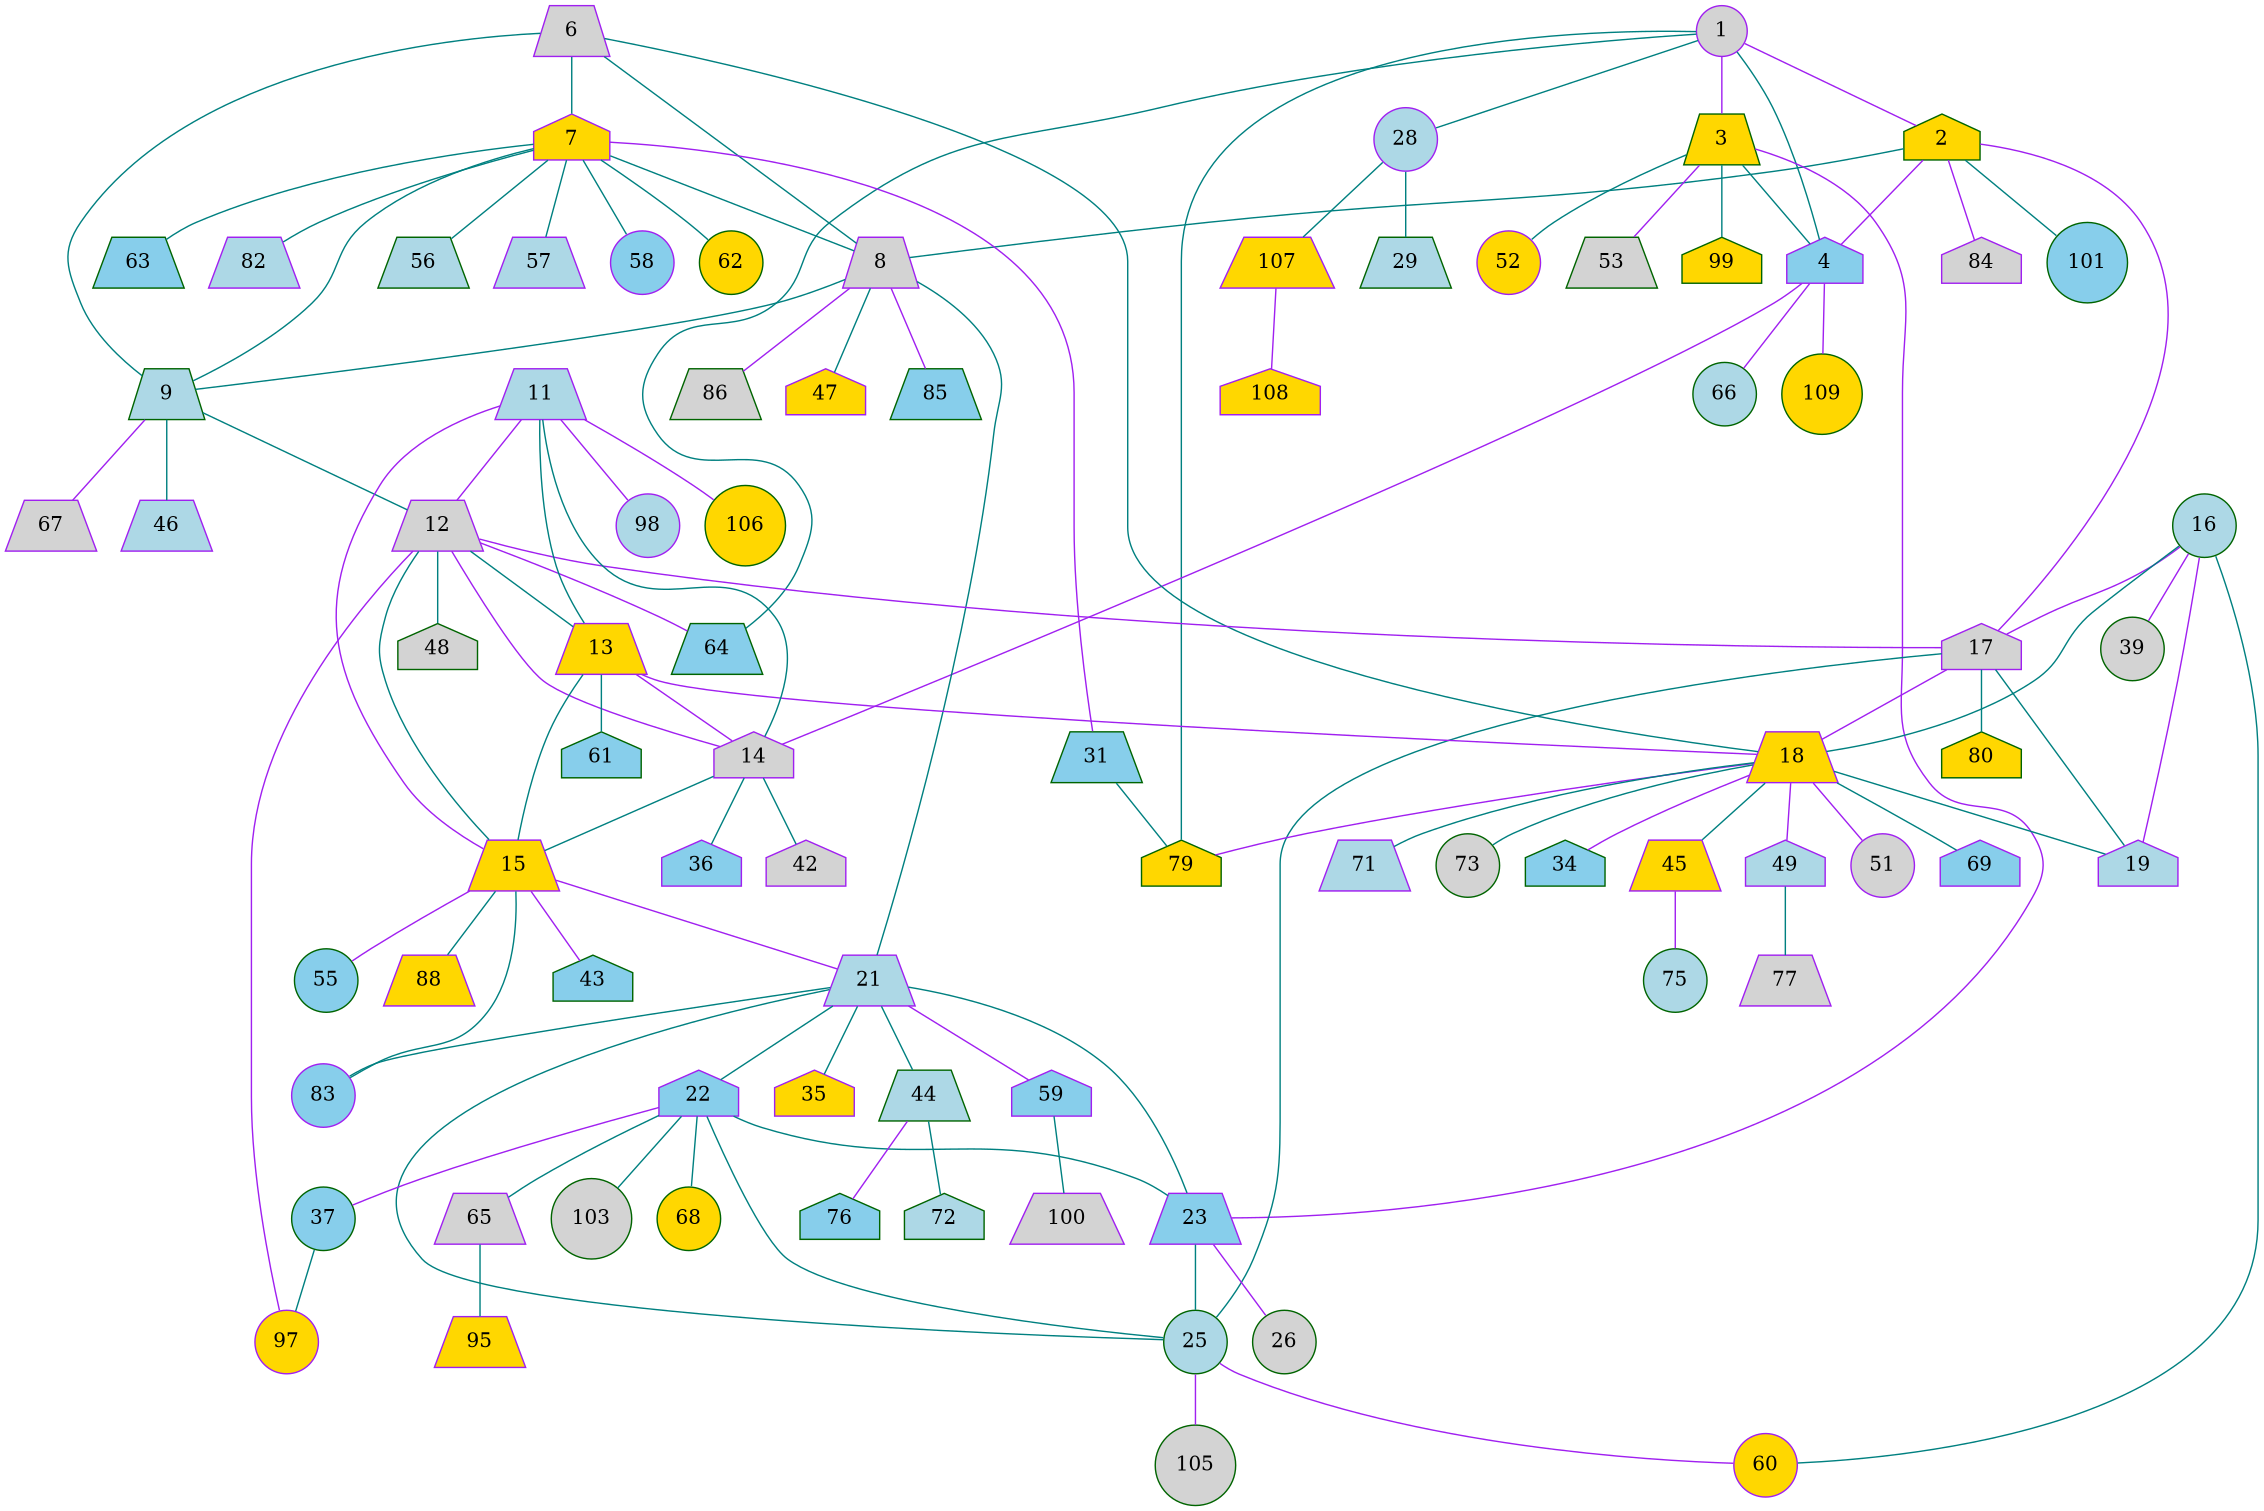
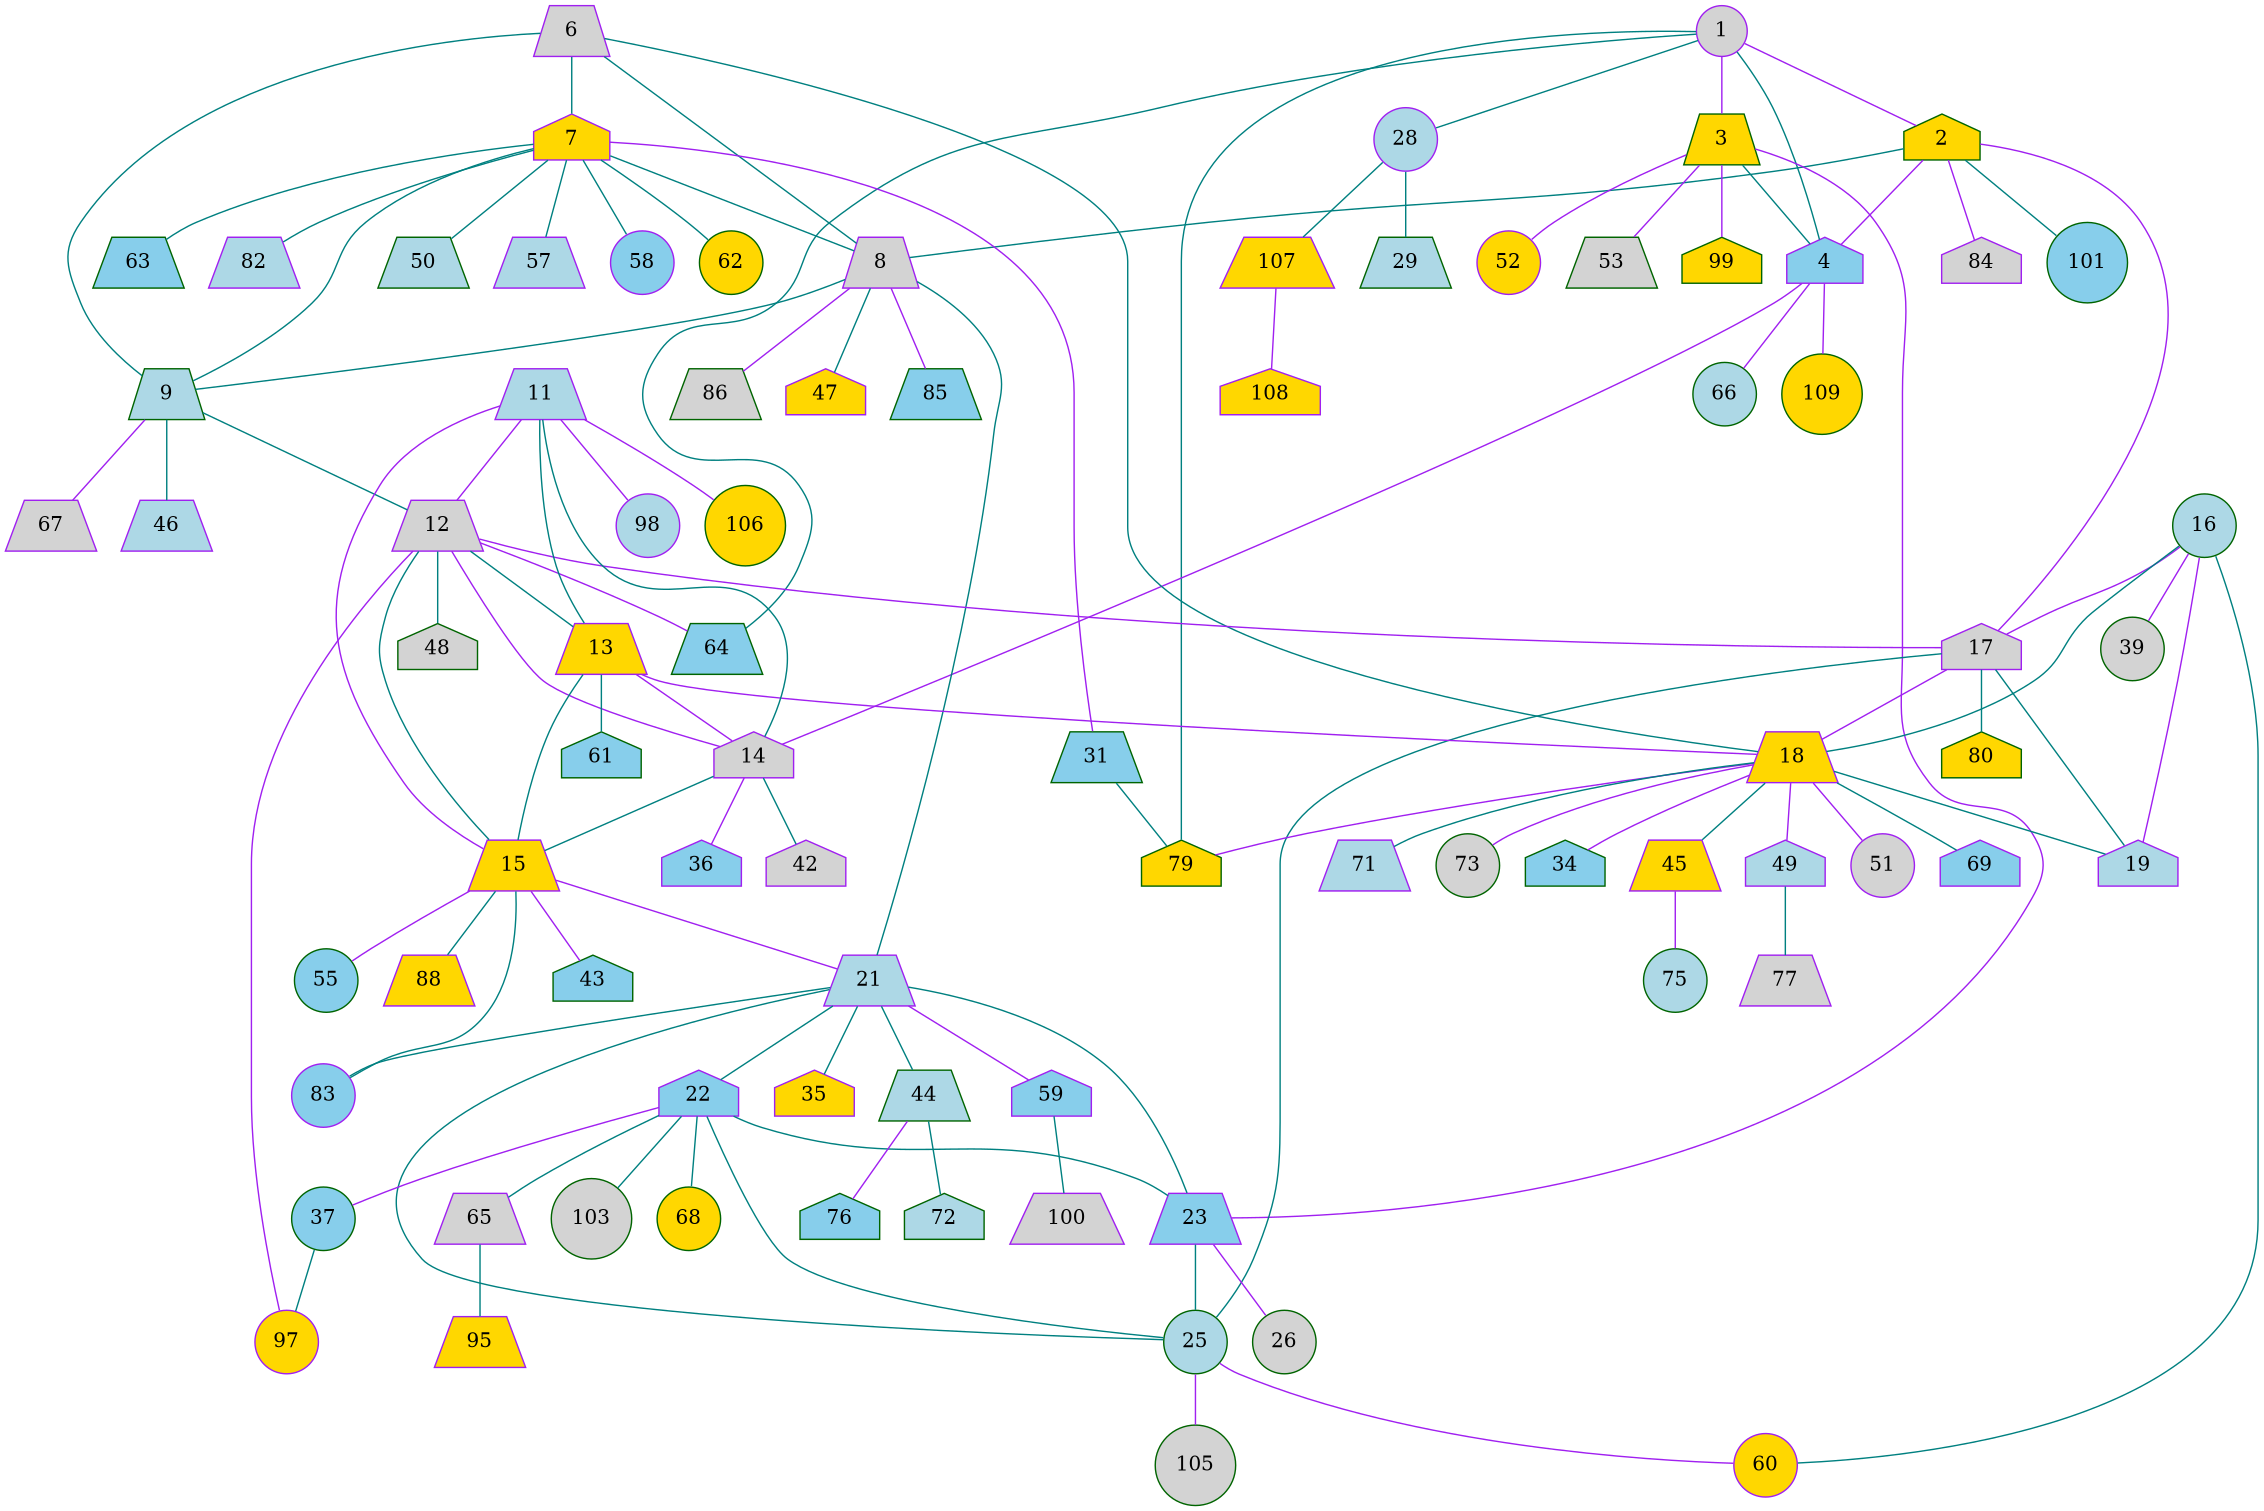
edge "3" -- "99": color teal -> purple
edge "3" -- "52": color teal -> purple
node "56": label "56" -> "50"
edge "18" -- "73": color teal -> purple
edge "14" -- "36": color teal -> purple
